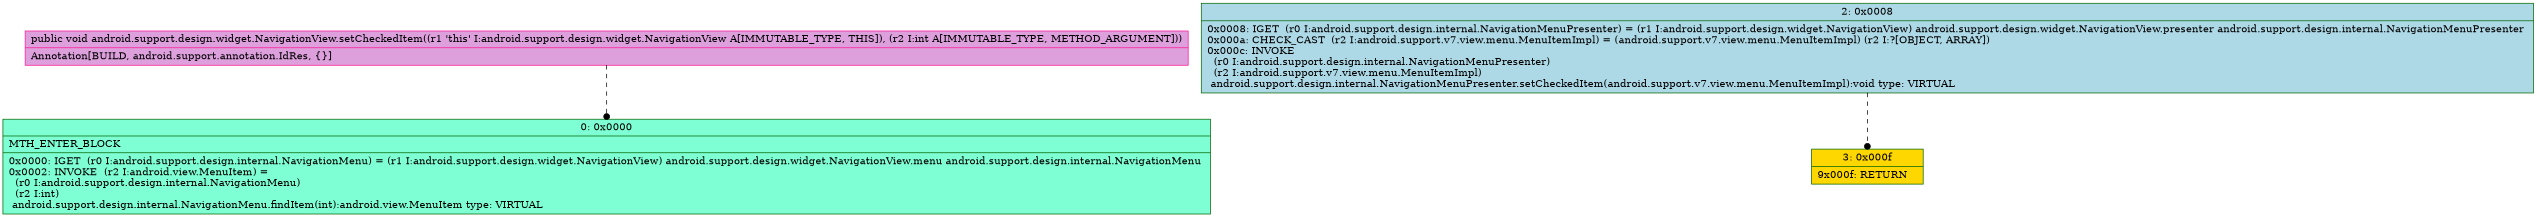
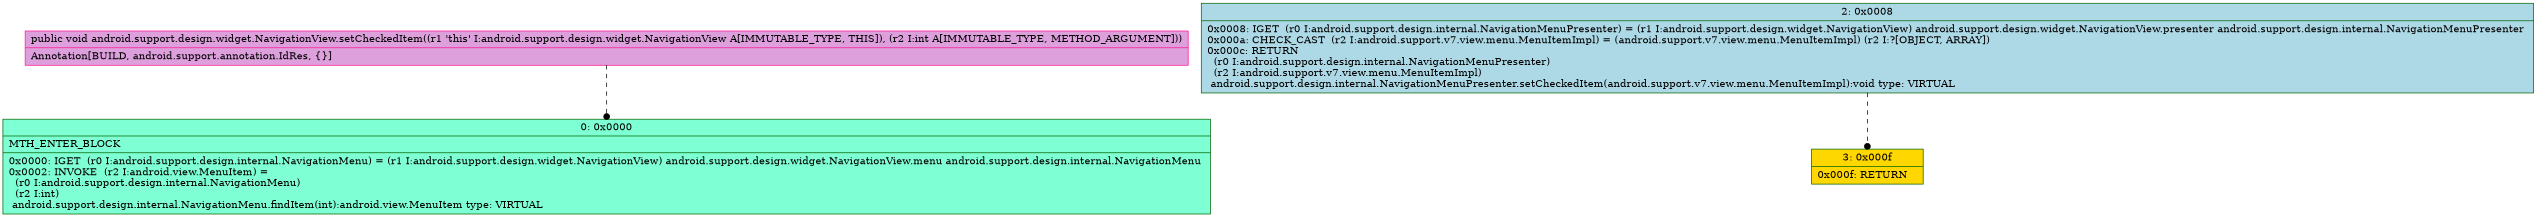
node "2: 0x0008": text "0x000c: INVOKE" -> "0x000c: RETURN"
node "3: 0x000f": text "9x000f: RETURN" -> "0x000f: RETURN"
